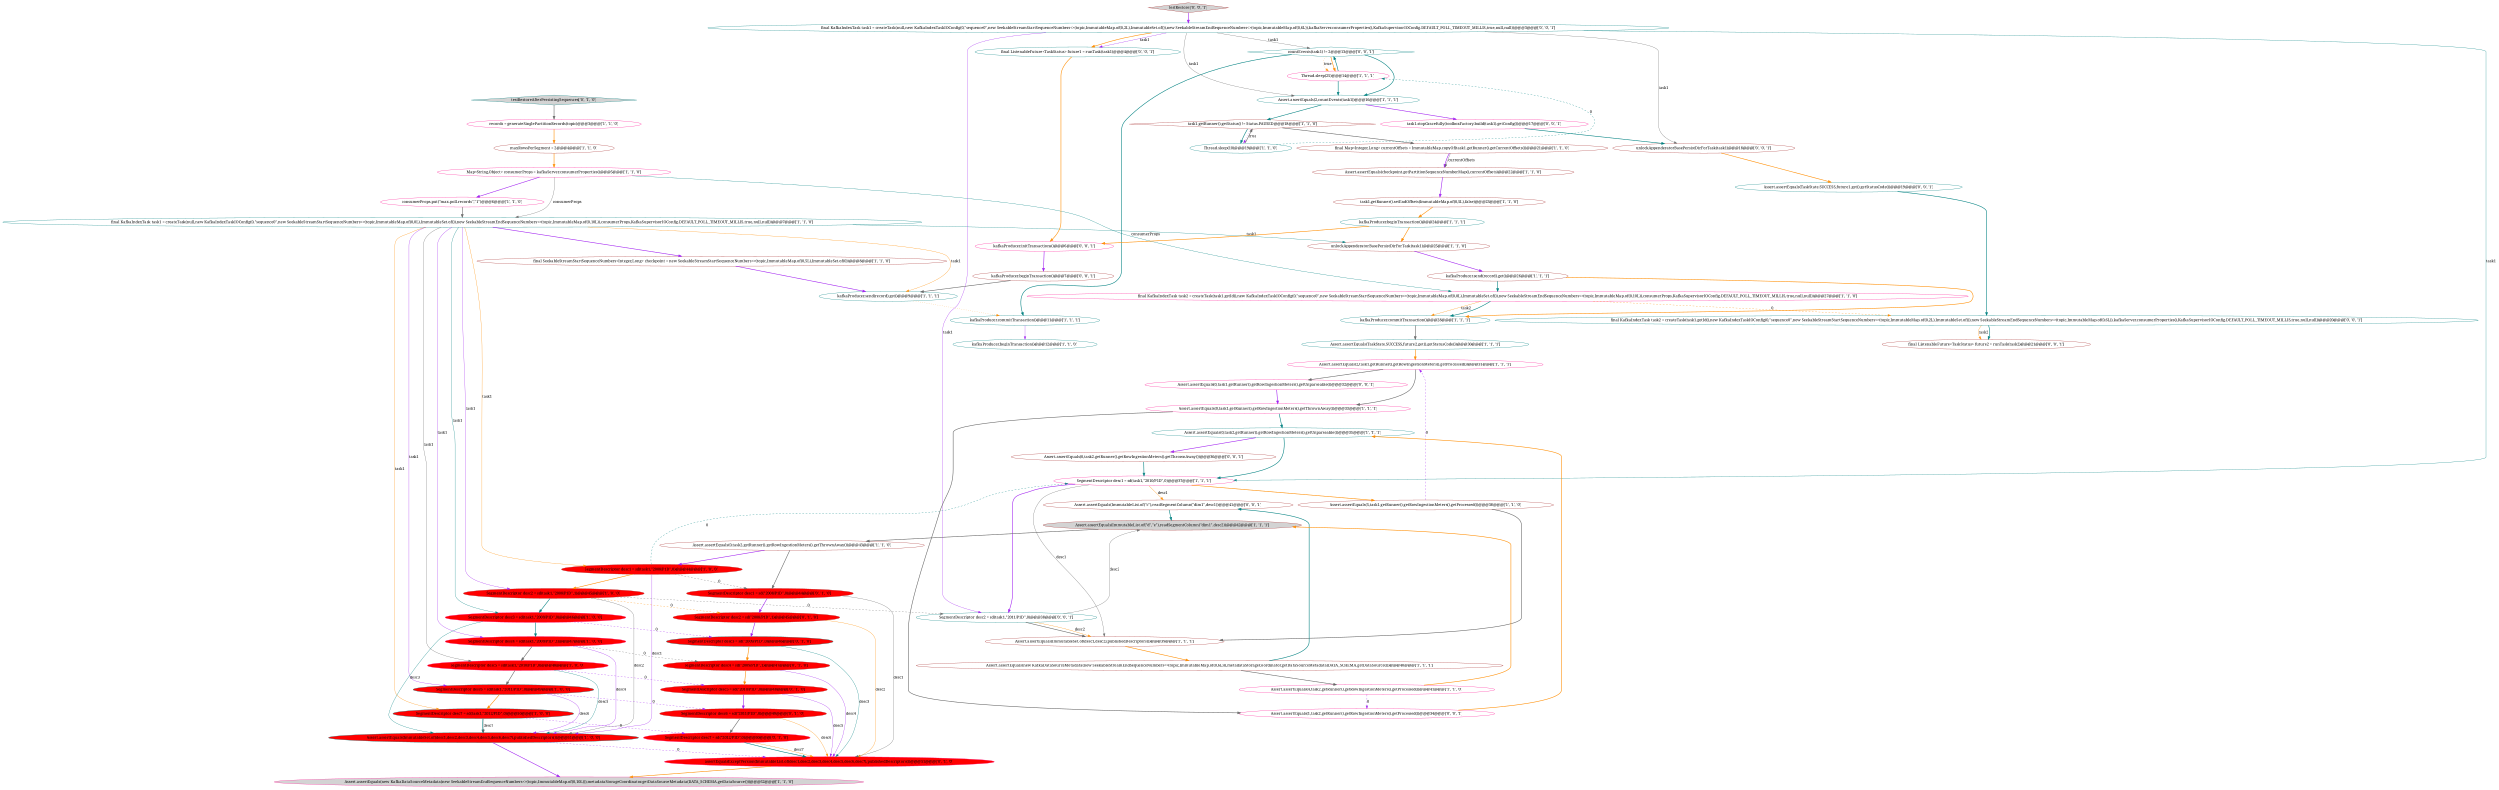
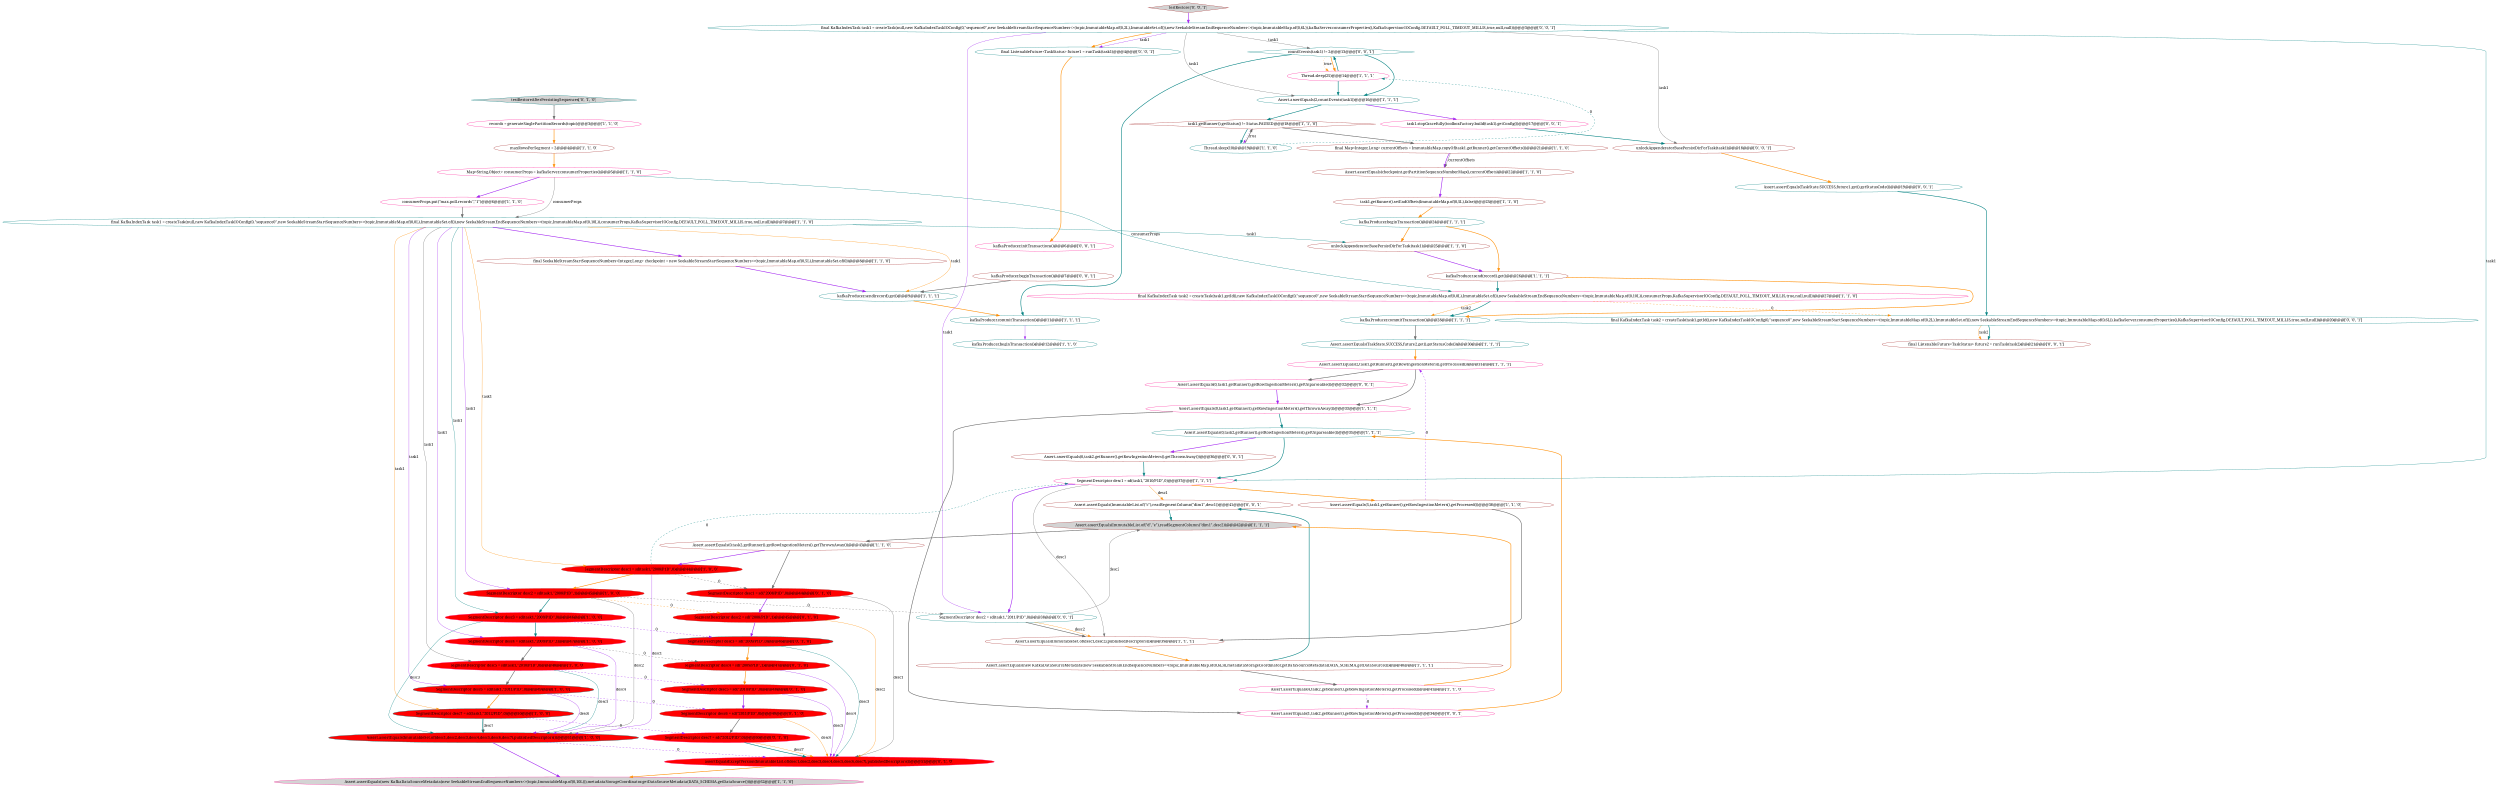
edge "kafkaProducer.beginTransaction()@@@24@@@['1', '1', '1']" -> "kafkaProducer.initTransactions()@@@6@@@['0', '0', '1']": now "kafkaProducer.beginTransaction()@@@24@@@['1', '1', '1']" -> "kafkaProducer.send(record).get()@@@26@@@['1', '1', '1']"
edge "kafkaProducer.initTransactions()@@@6@@@['0', '0', '1']" -> "kafkaProducer.beginTransaction()@@@7@@@['0', '0', '1']": removed
edge "kafkaProducer.send(record).get()@@@9@@@['1', '1', '1']" -> "kafkaProducer.commitTransaction()@@@11@@@['1', '1', '1']": style dotted -> bold
